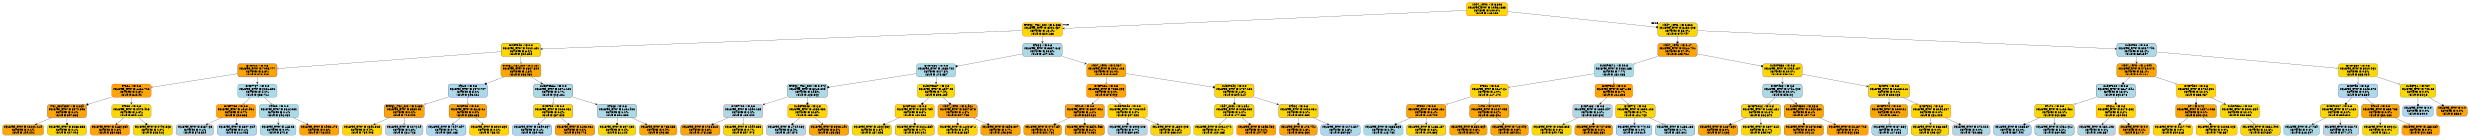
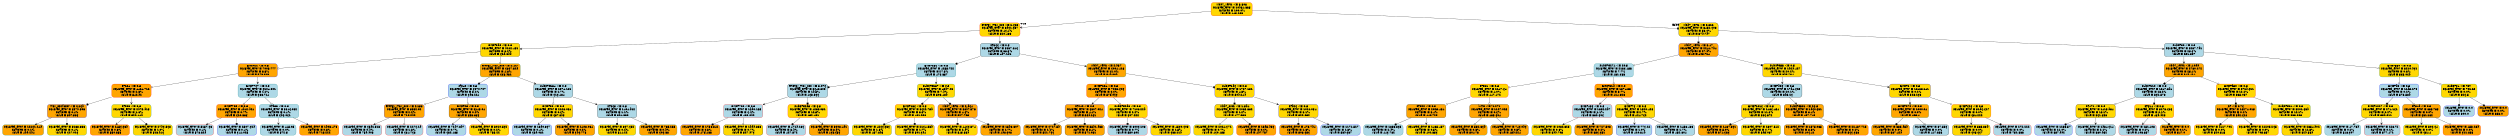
node "squared_error = 6592.513 samples = 0.9% value = 759.903": fillcolor gold -> lightblue
node "squared_error = 335.959 samples = 0.0% value = 387.429": added
